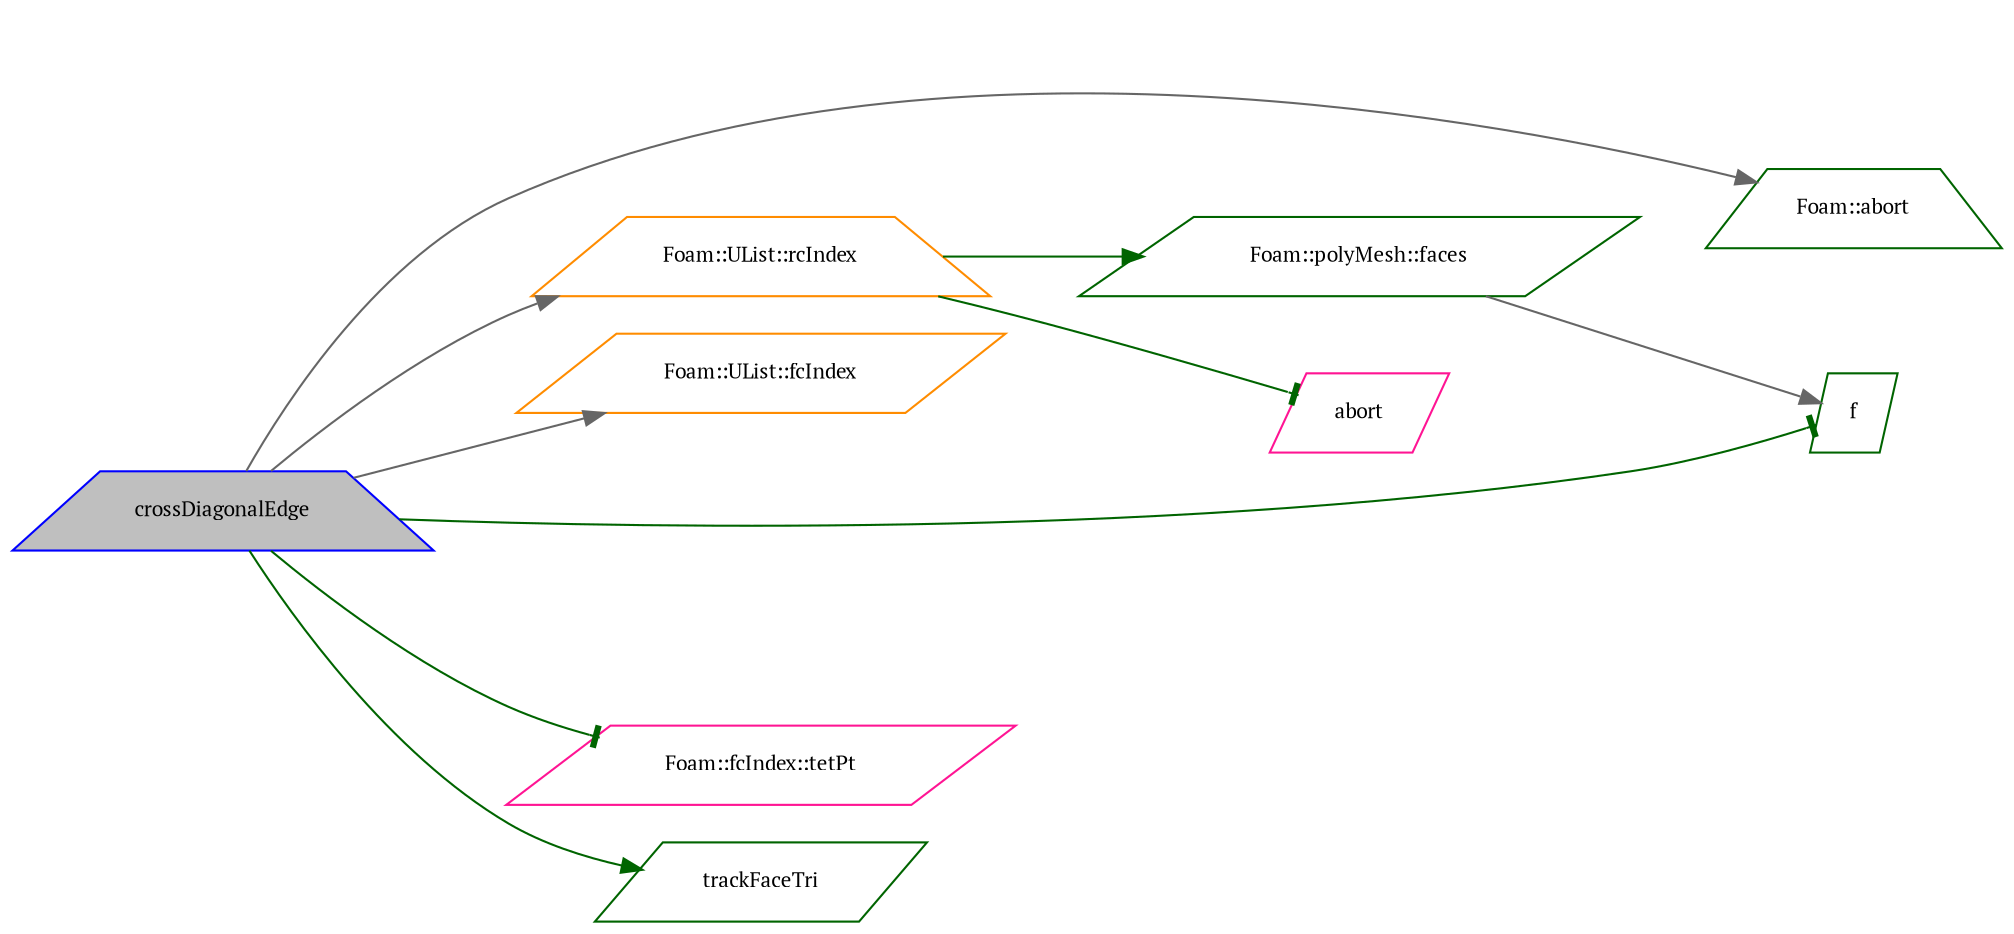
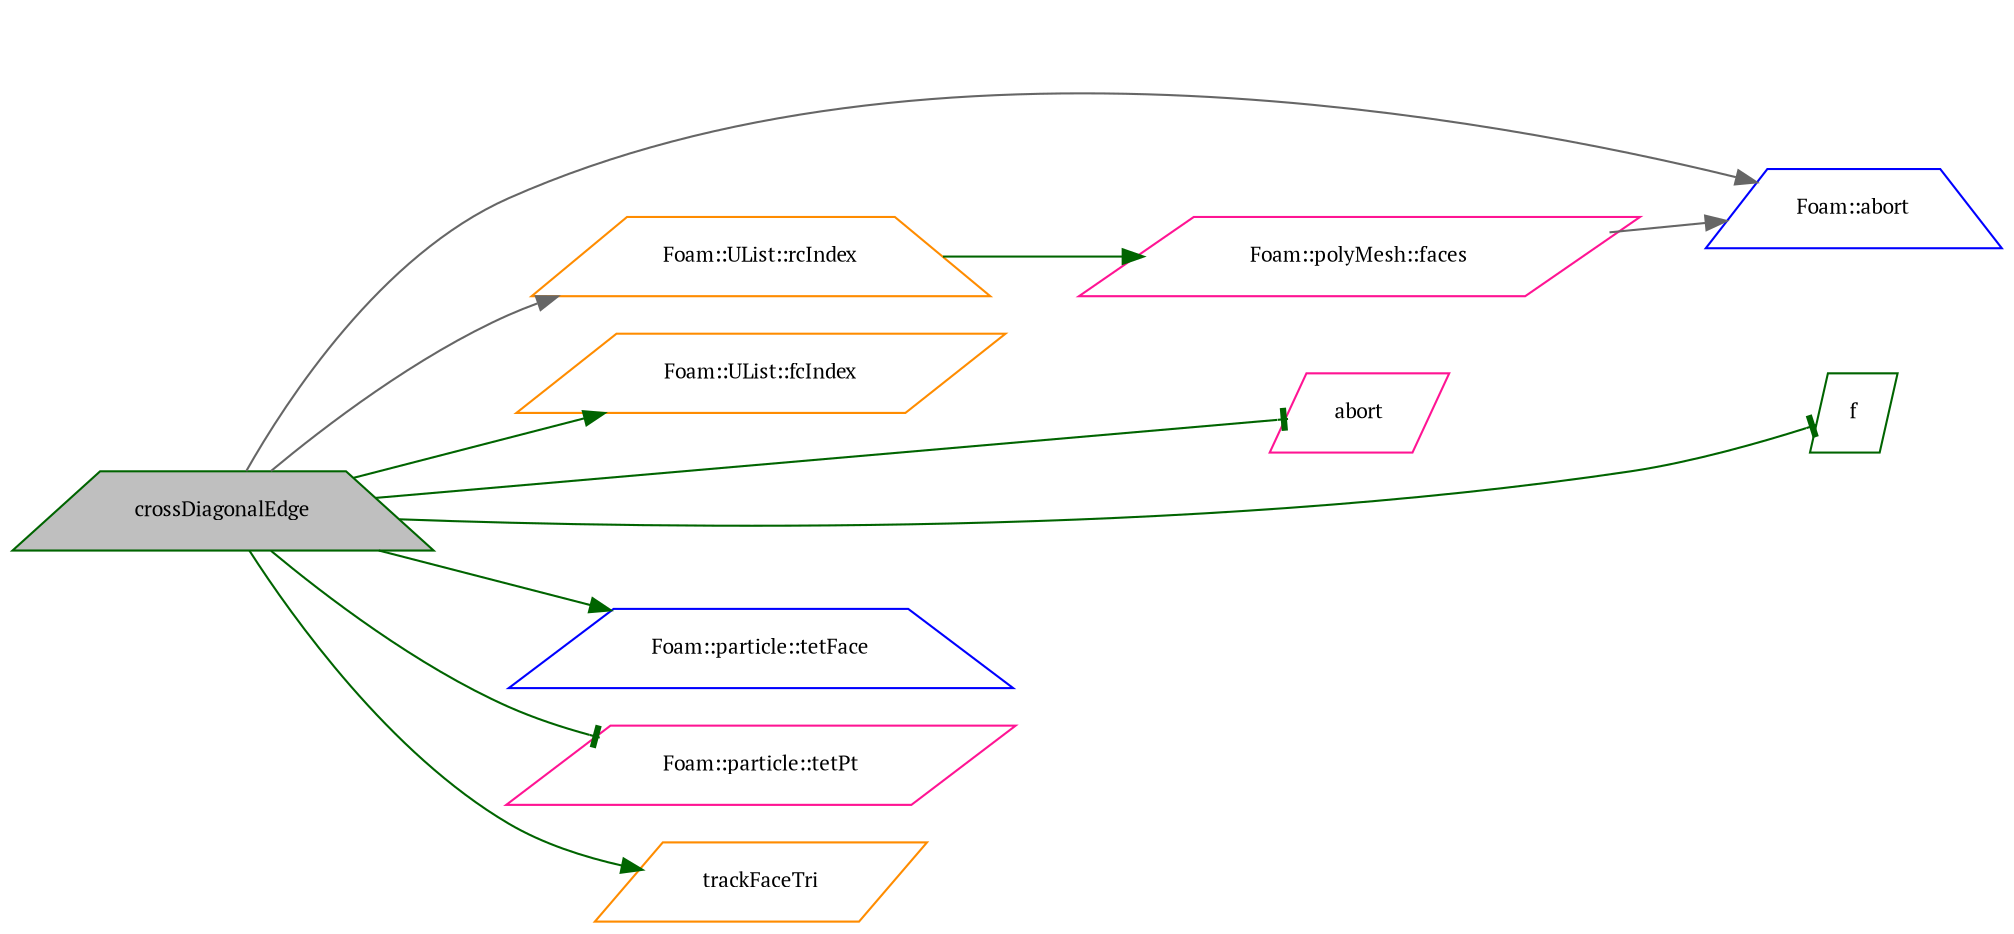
node "Foam::abort": color darkgreen -> blue
node "Foam::polyMesh::faces": color darkgreen -> deeppink
edge "Foam::UList::rcIndex" -> "abort": now "crossDiagonalEdge" -> "abort"
edge "Foam::polyMesh::faces" -> "f": now "Foam::polyMesh::faces" -> "Foam::abort"
edge "crossDiagonalEdge" -> "Foam::UList::fcIndex": color gray40 -> darkgreen
node "crossDiagonalEdge": color blue -> darkgreen
node "Foam::particle::tetFace": added
node "Foam::fcIndex::tetPt": label "Foam::fcIndex::tetPt" -> "Foam::particle::tetPt"
node "trackFaceTri": color darkgreen -> darkorange
